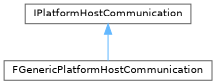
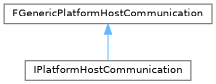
edge "FGenericPlatformHostCommunication" -> "IPlatformHostCommunication": reversed
